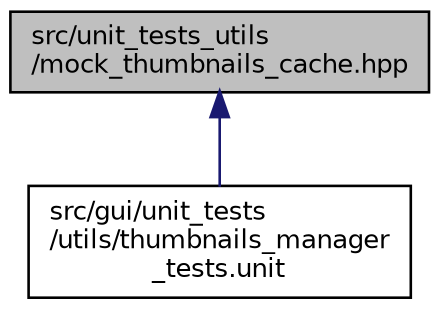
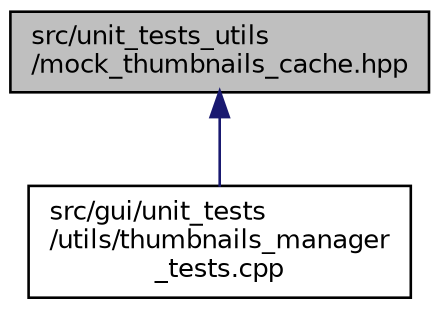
node "src/gui/unit_tests /utils/thumbnails_manager _tests.unit": label "src/gui/unit_tests /utils/thumbnails_manager _tests.unit" -> "src/gui/unit_tests /utils/thumbnails_manager _tests.cpp"
